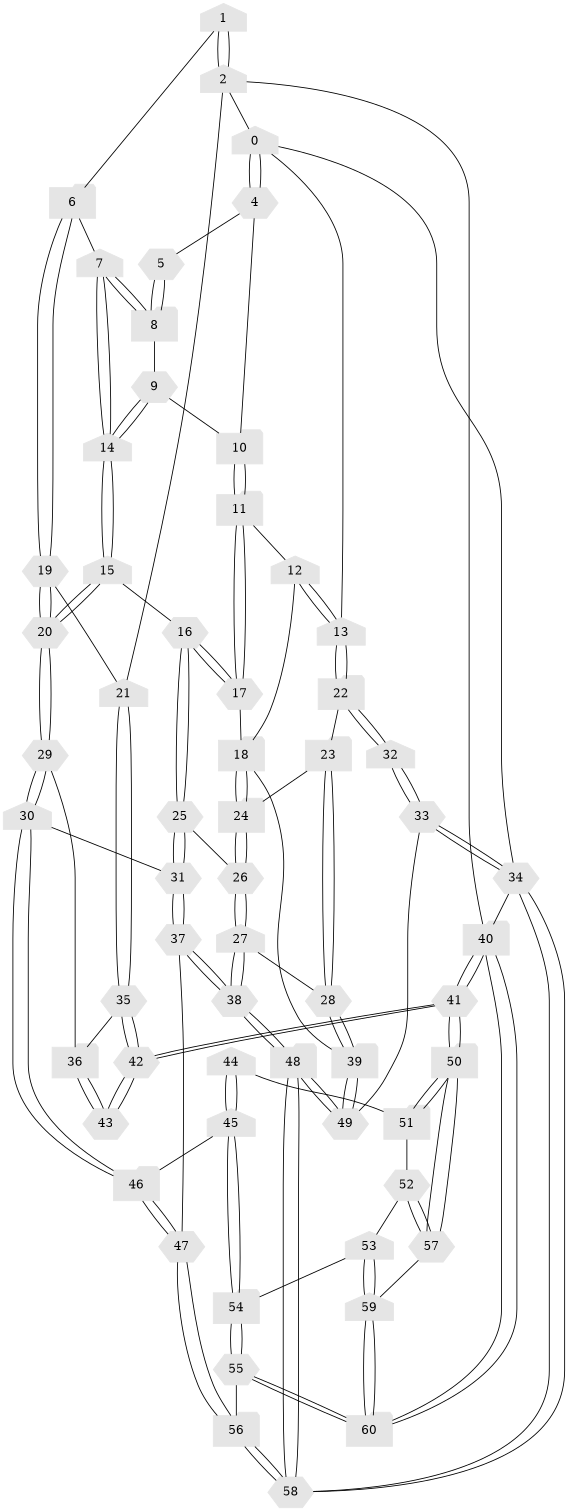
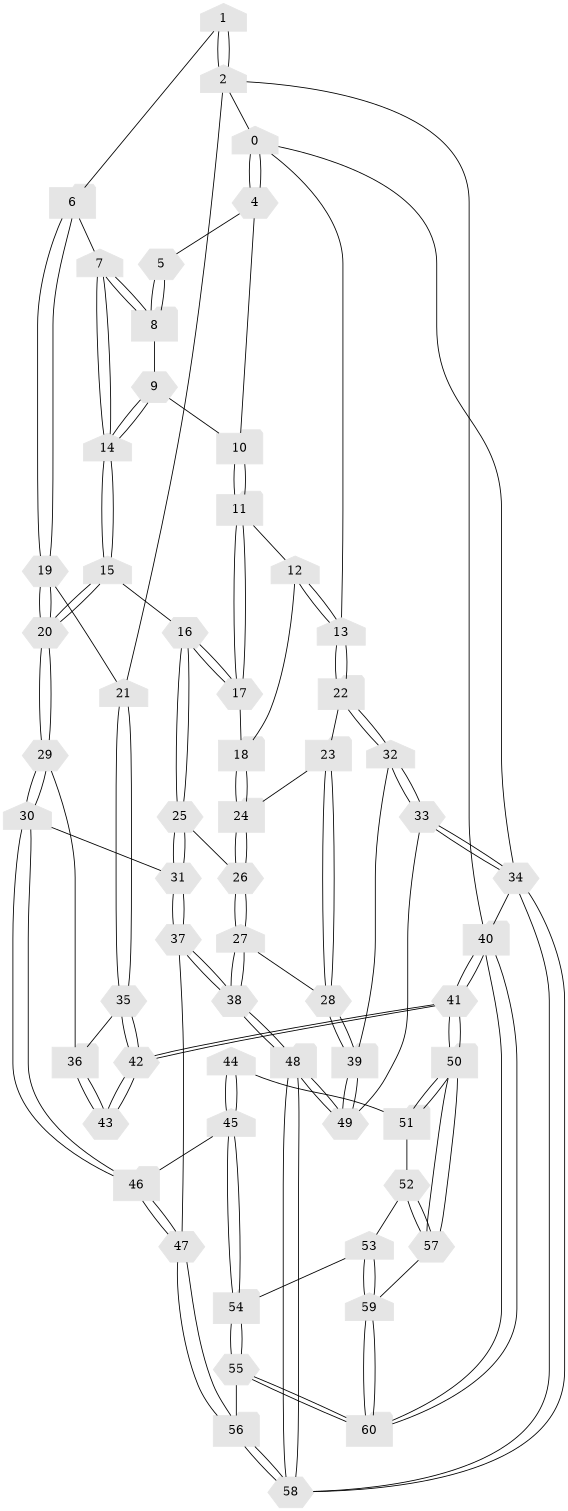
edge "18" -- "39": now "32" -- "39"
